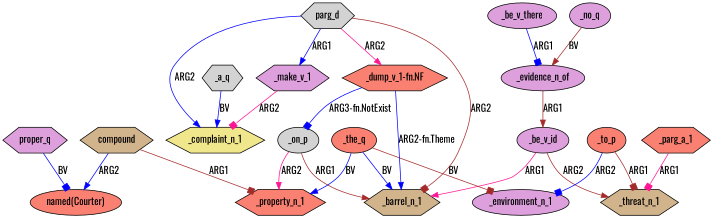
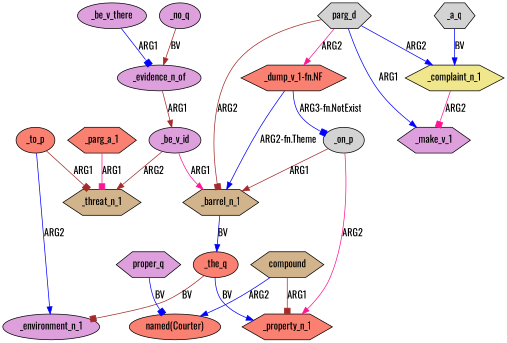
edge "_make_v_1" -> "_complaint_n_1": reversed
edge "_the_q" -> "_barrel_n_1": reversed
edge "_to_p" -> "_environment_n_1": arrowhead box -> normal
